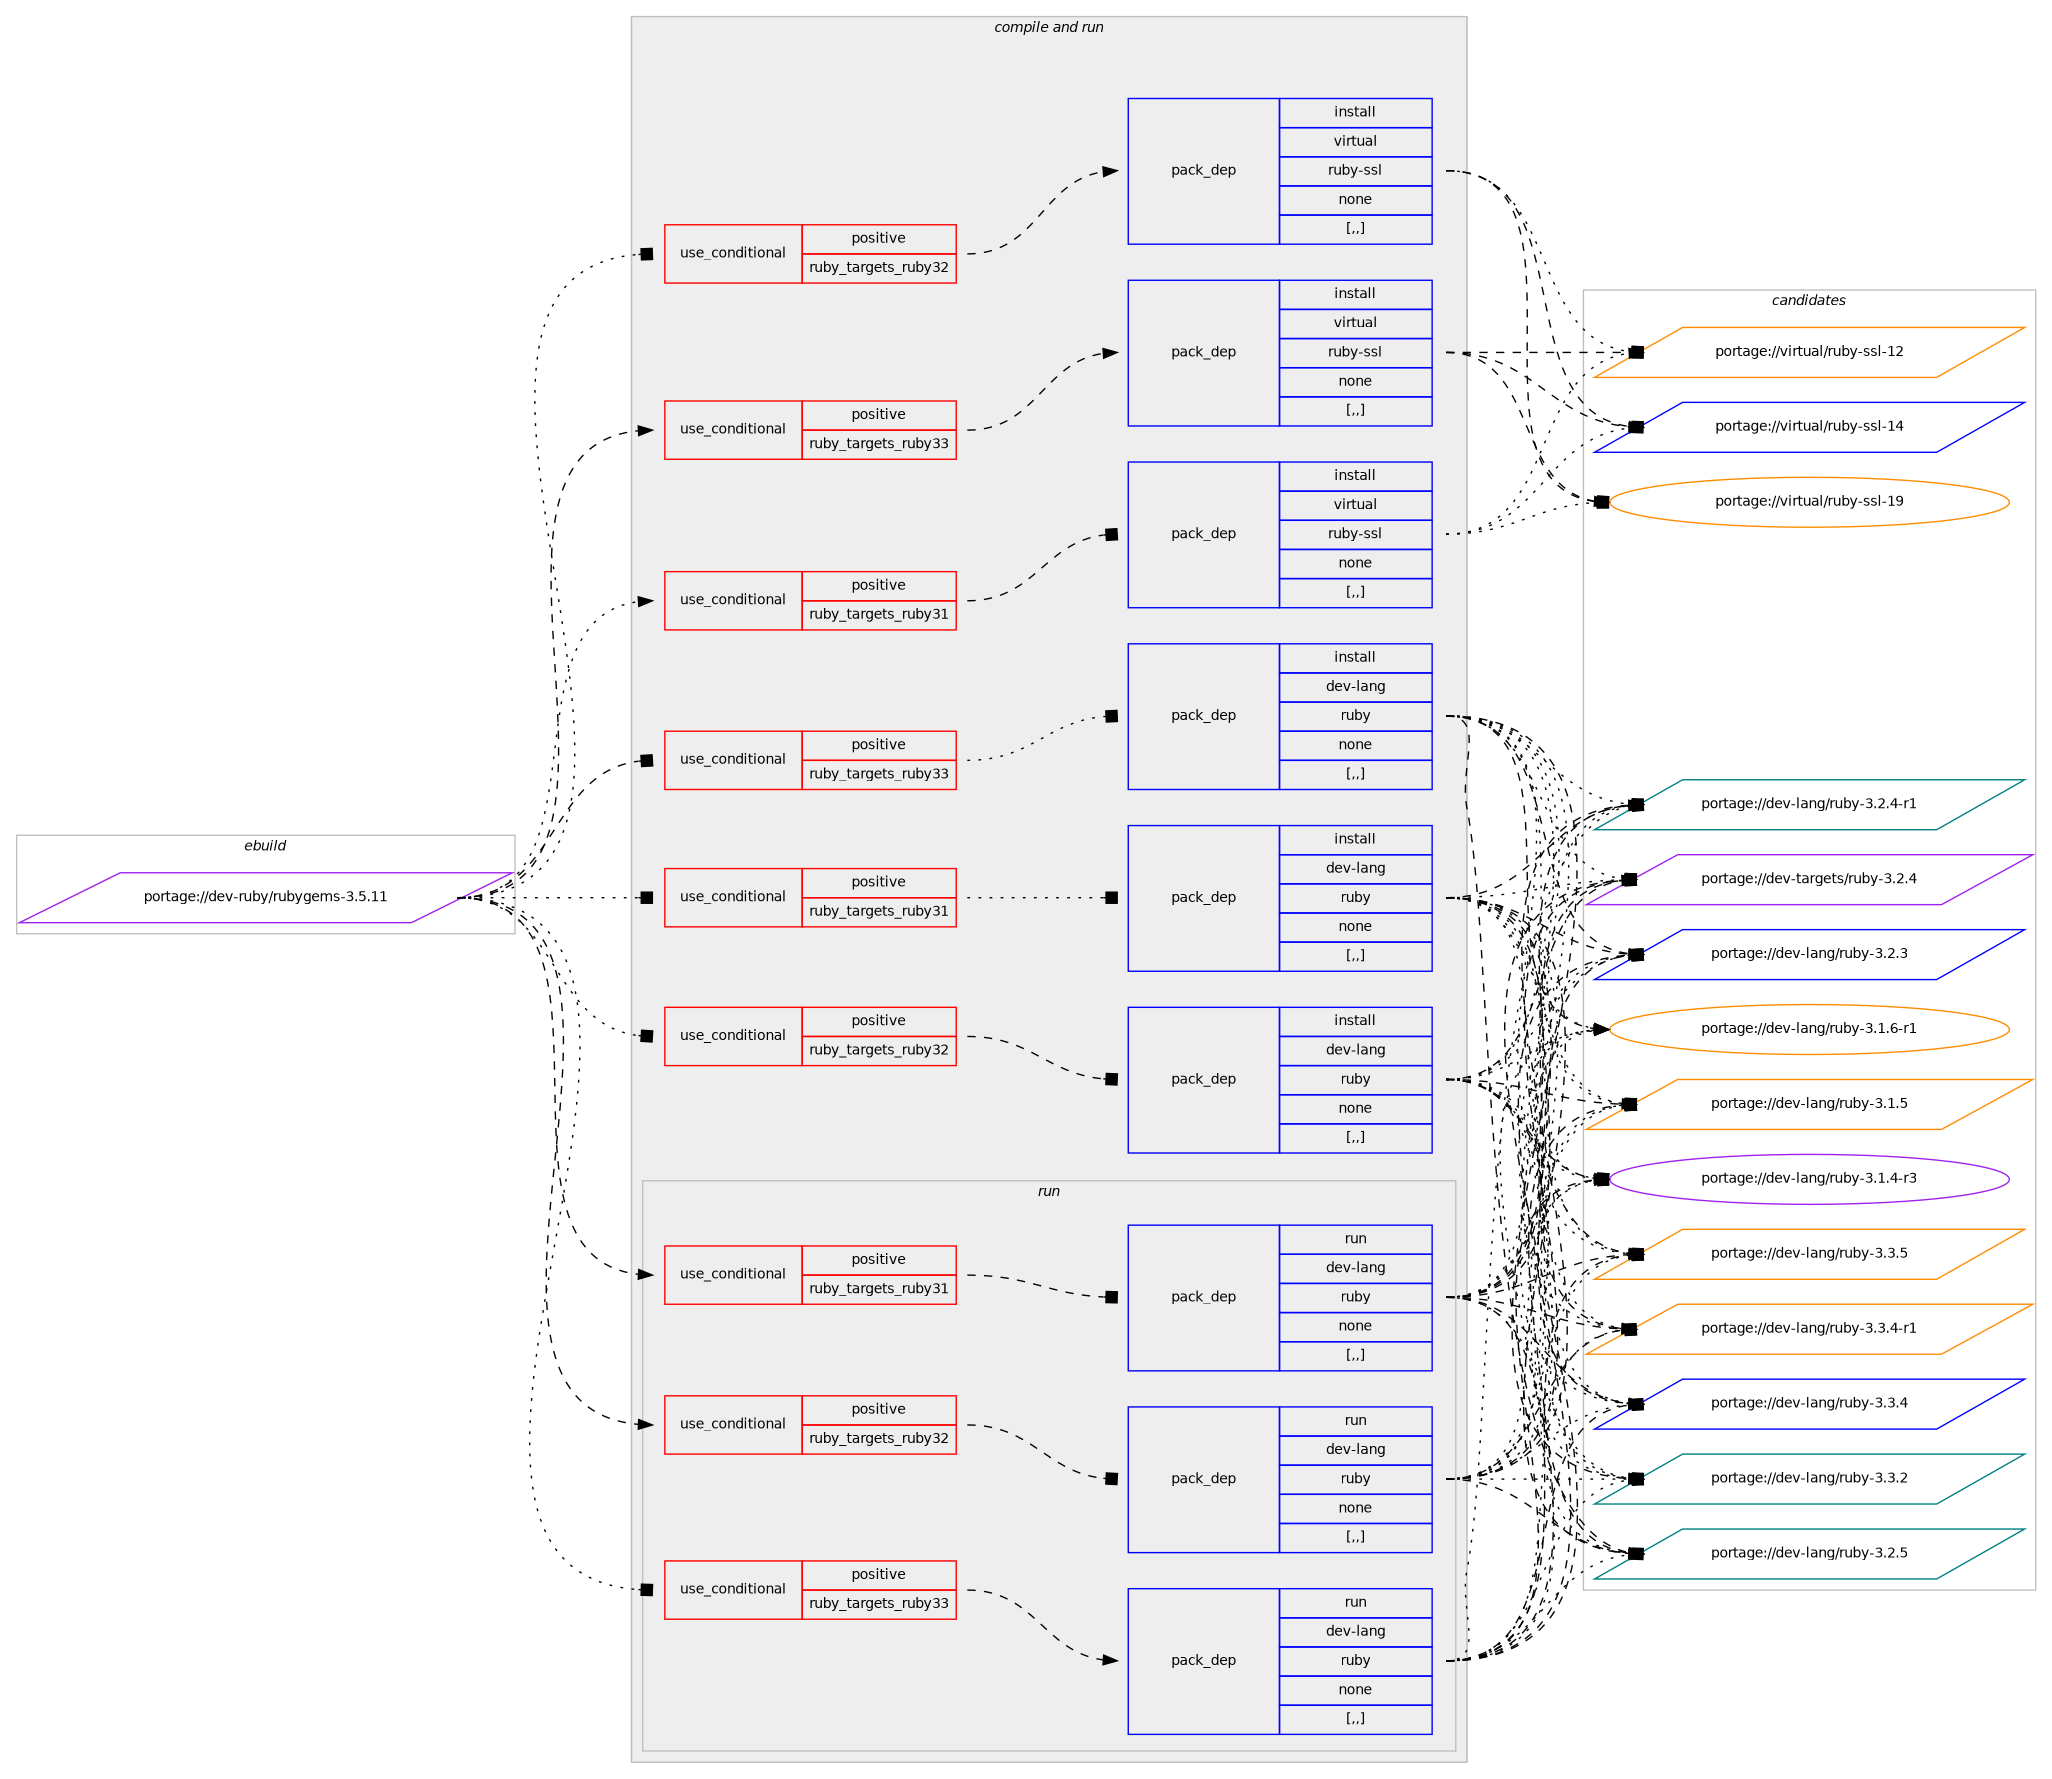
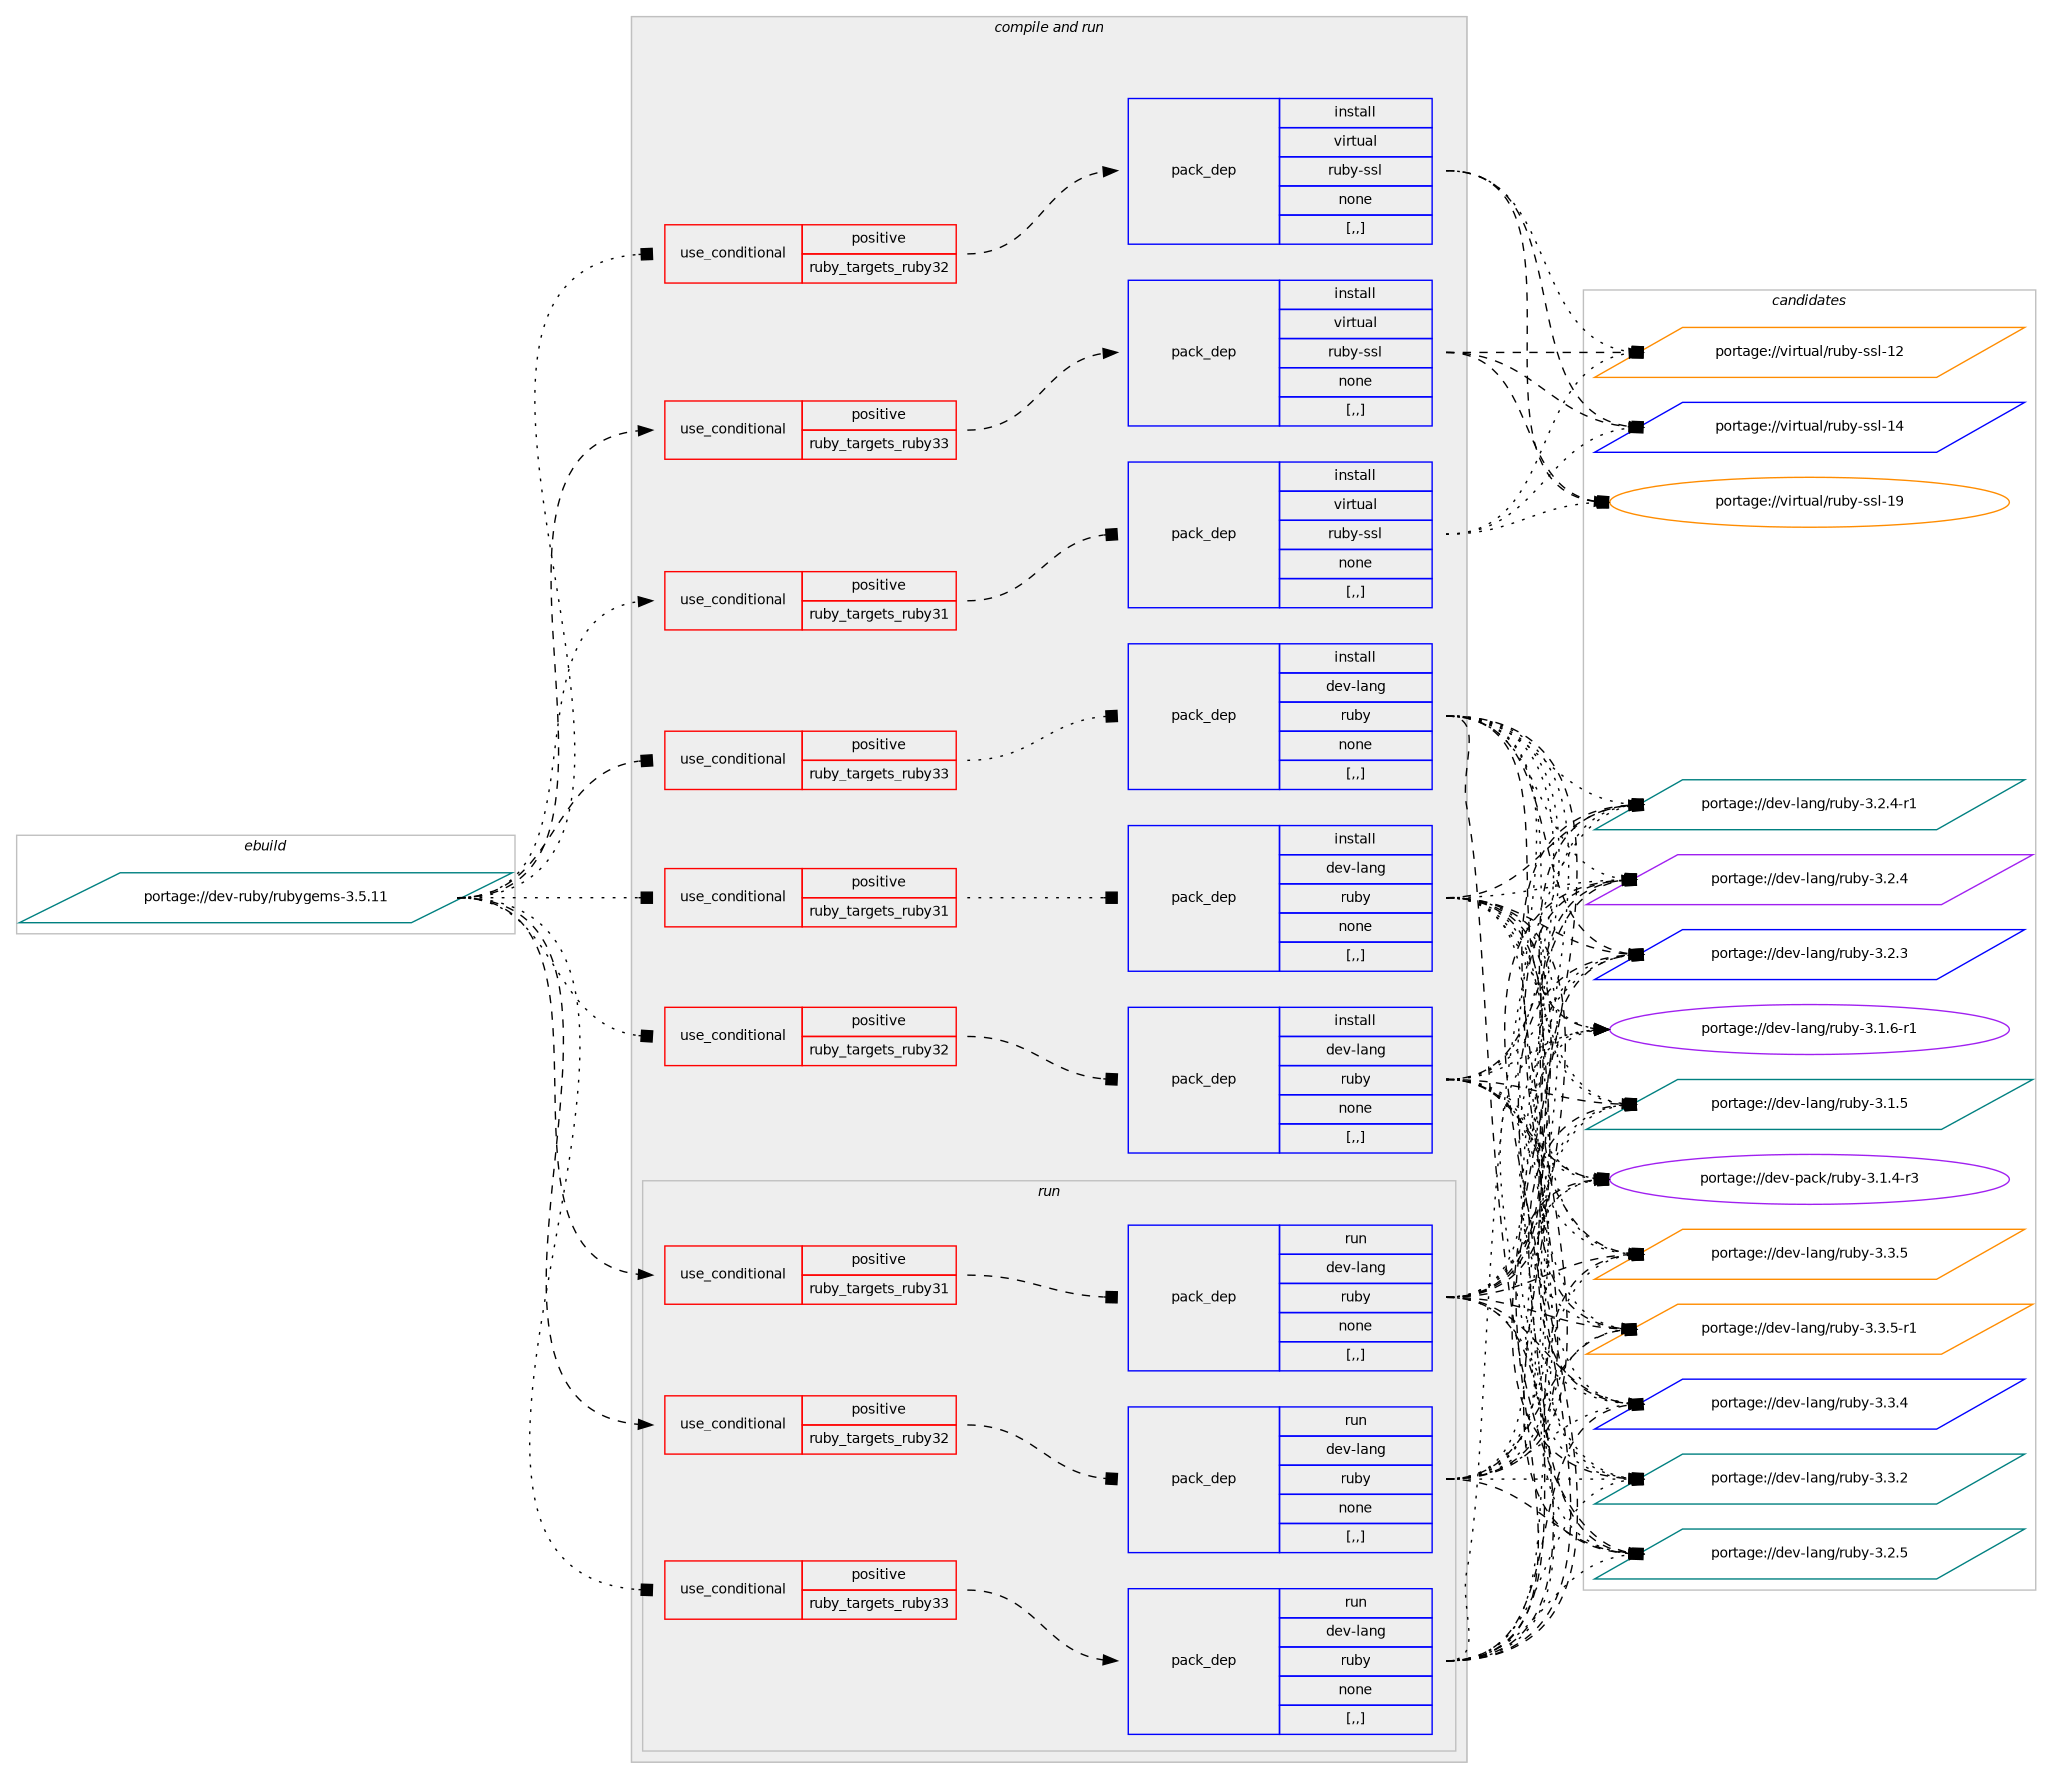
node "portage://dev-targets/ruby-3.2.4": label "portage://dev-targets/ruby-3.2.4" -> "portage://dev-lang/ruby-3.2.4"
node "portage://dev-ruby/rubygems-3.5.11": color purple -> teal
node "portage://dev-lang/ruby-3.1.6-r1": color darkorange -> purple
node "portage://dev-lang/ruby-3.1.5": color darkorange -> teal
node "portage://dev-lang/ruby-3.1.4-r3": label "portage://dev-lang/ruby-3.1.4-r3" -> "portage://dev-pack/ruby-3.1.4-r3"
node "portage://dev-lang/ruby-3.3.4-r1": label "portage://dev-lang/ruby-3.3.4-r1" -> "portage://dev-lang/ruby-3.3.5-r1"
